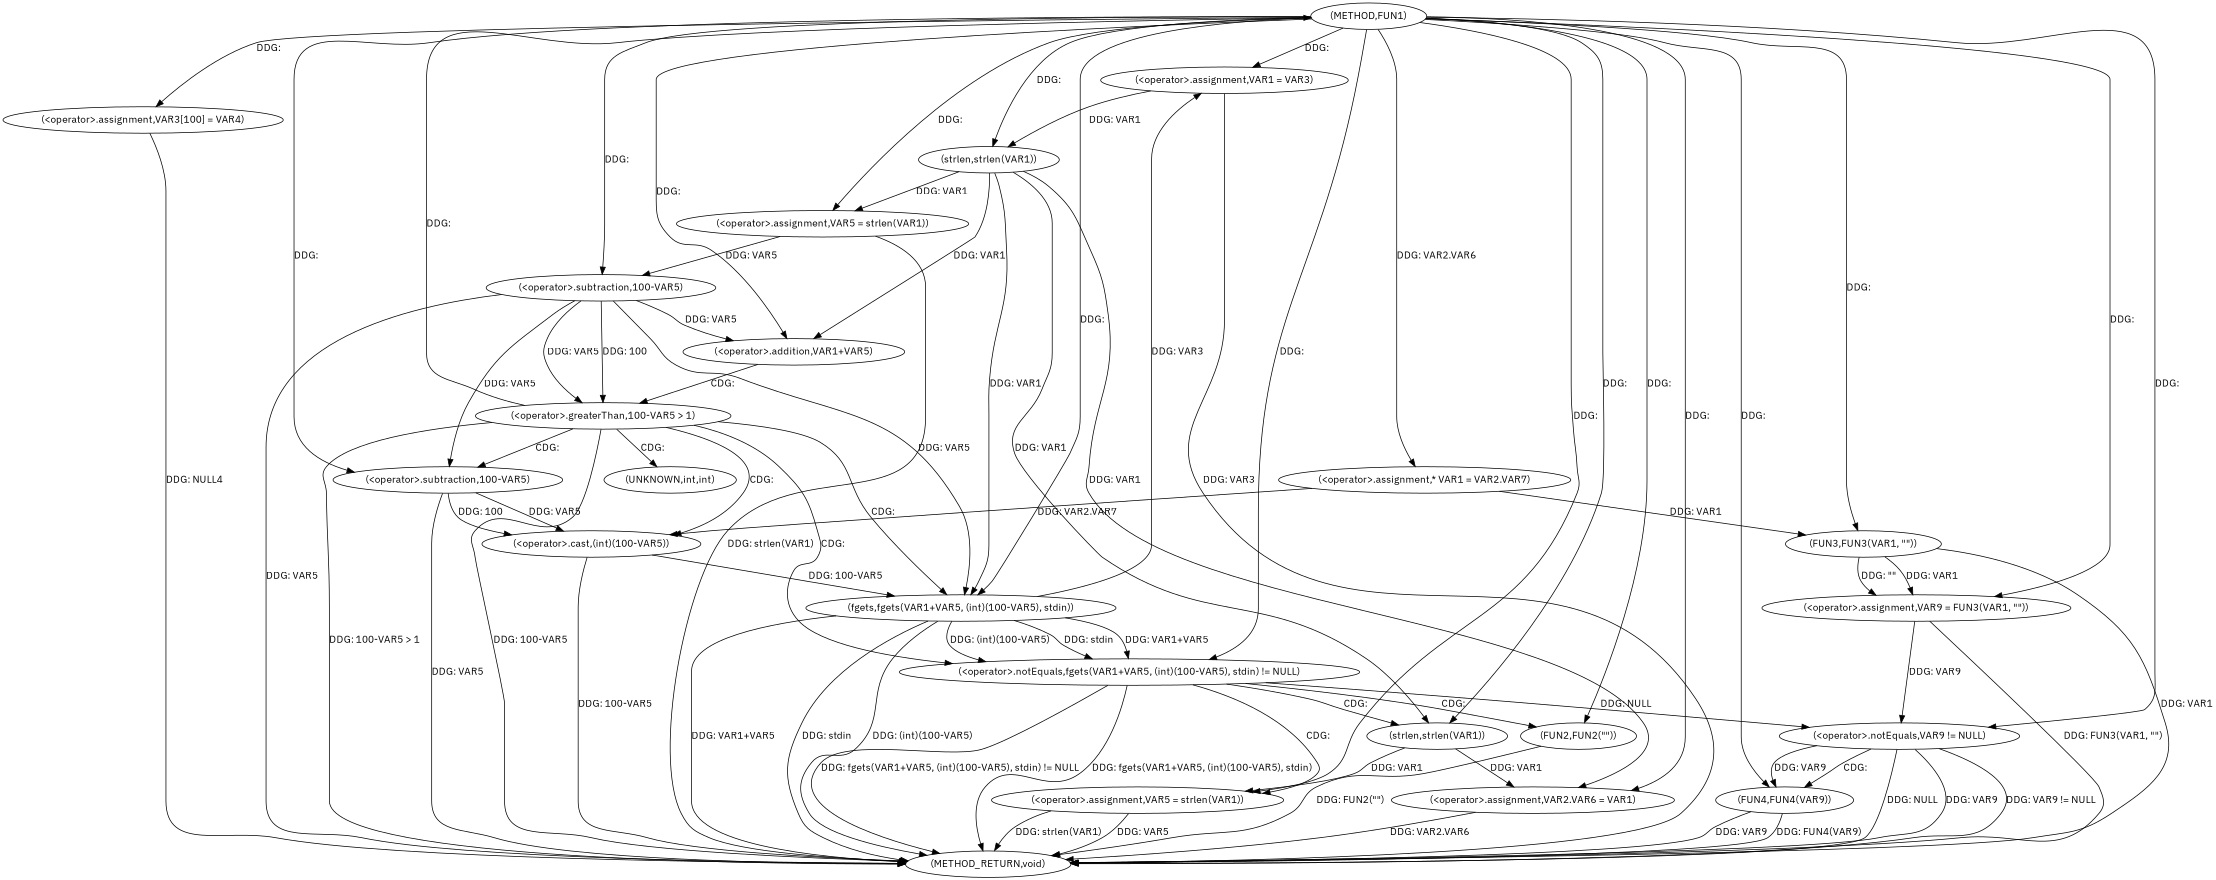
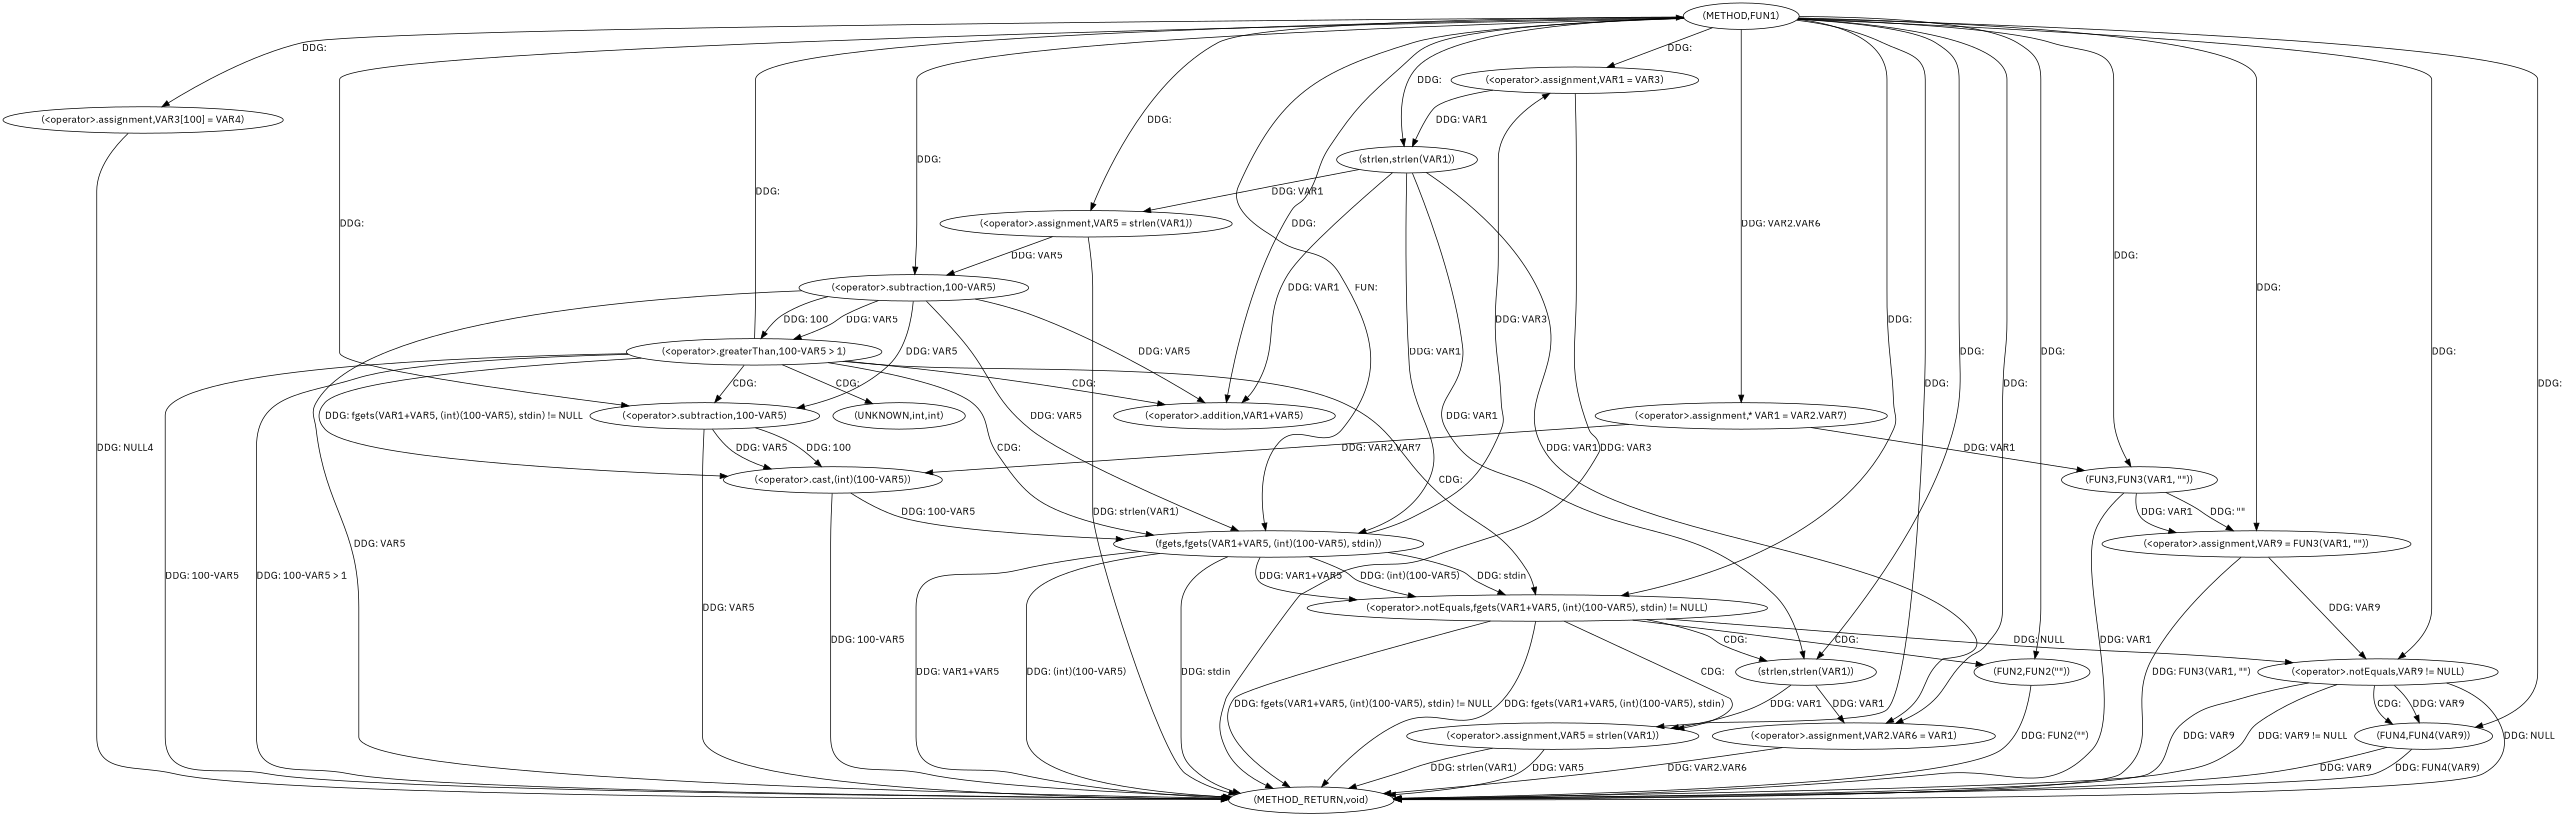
edge "(METHOD,FUN1)" -> "(fgets,fgets(VAR1+VAR5, (int)(100-VAR5), stdin))": label "DDG: " -> "FUN: "
edge "(<operator>.addition,VAR1+VAR5)" -> "(<operator>.greaterThan,100-VAR5 > 1)": reversed
edge "(<operator>.greaterThan,100-VAR5 > 1)" -> "(<operator>.cast,(int)(100-VAR5))": label "CDG: " -> "DDG: fgets(VAR1+VAR5, (int)(100-VAR5), stdin) != NULL"
